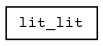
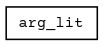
node "lit_lit": label "lit_lit" -> "arg_lit"
